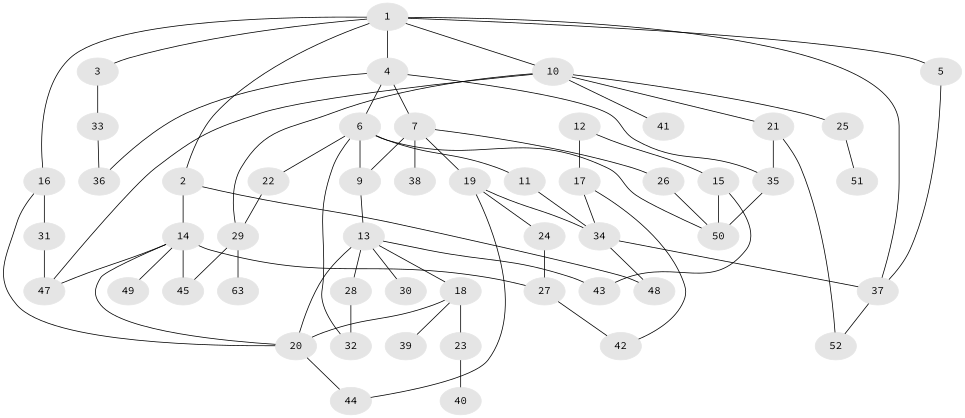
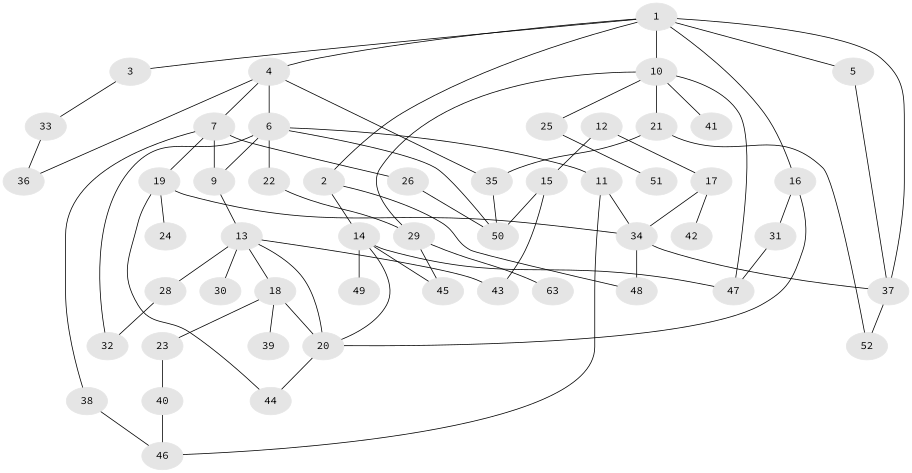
node "27": removed
node "46": added
